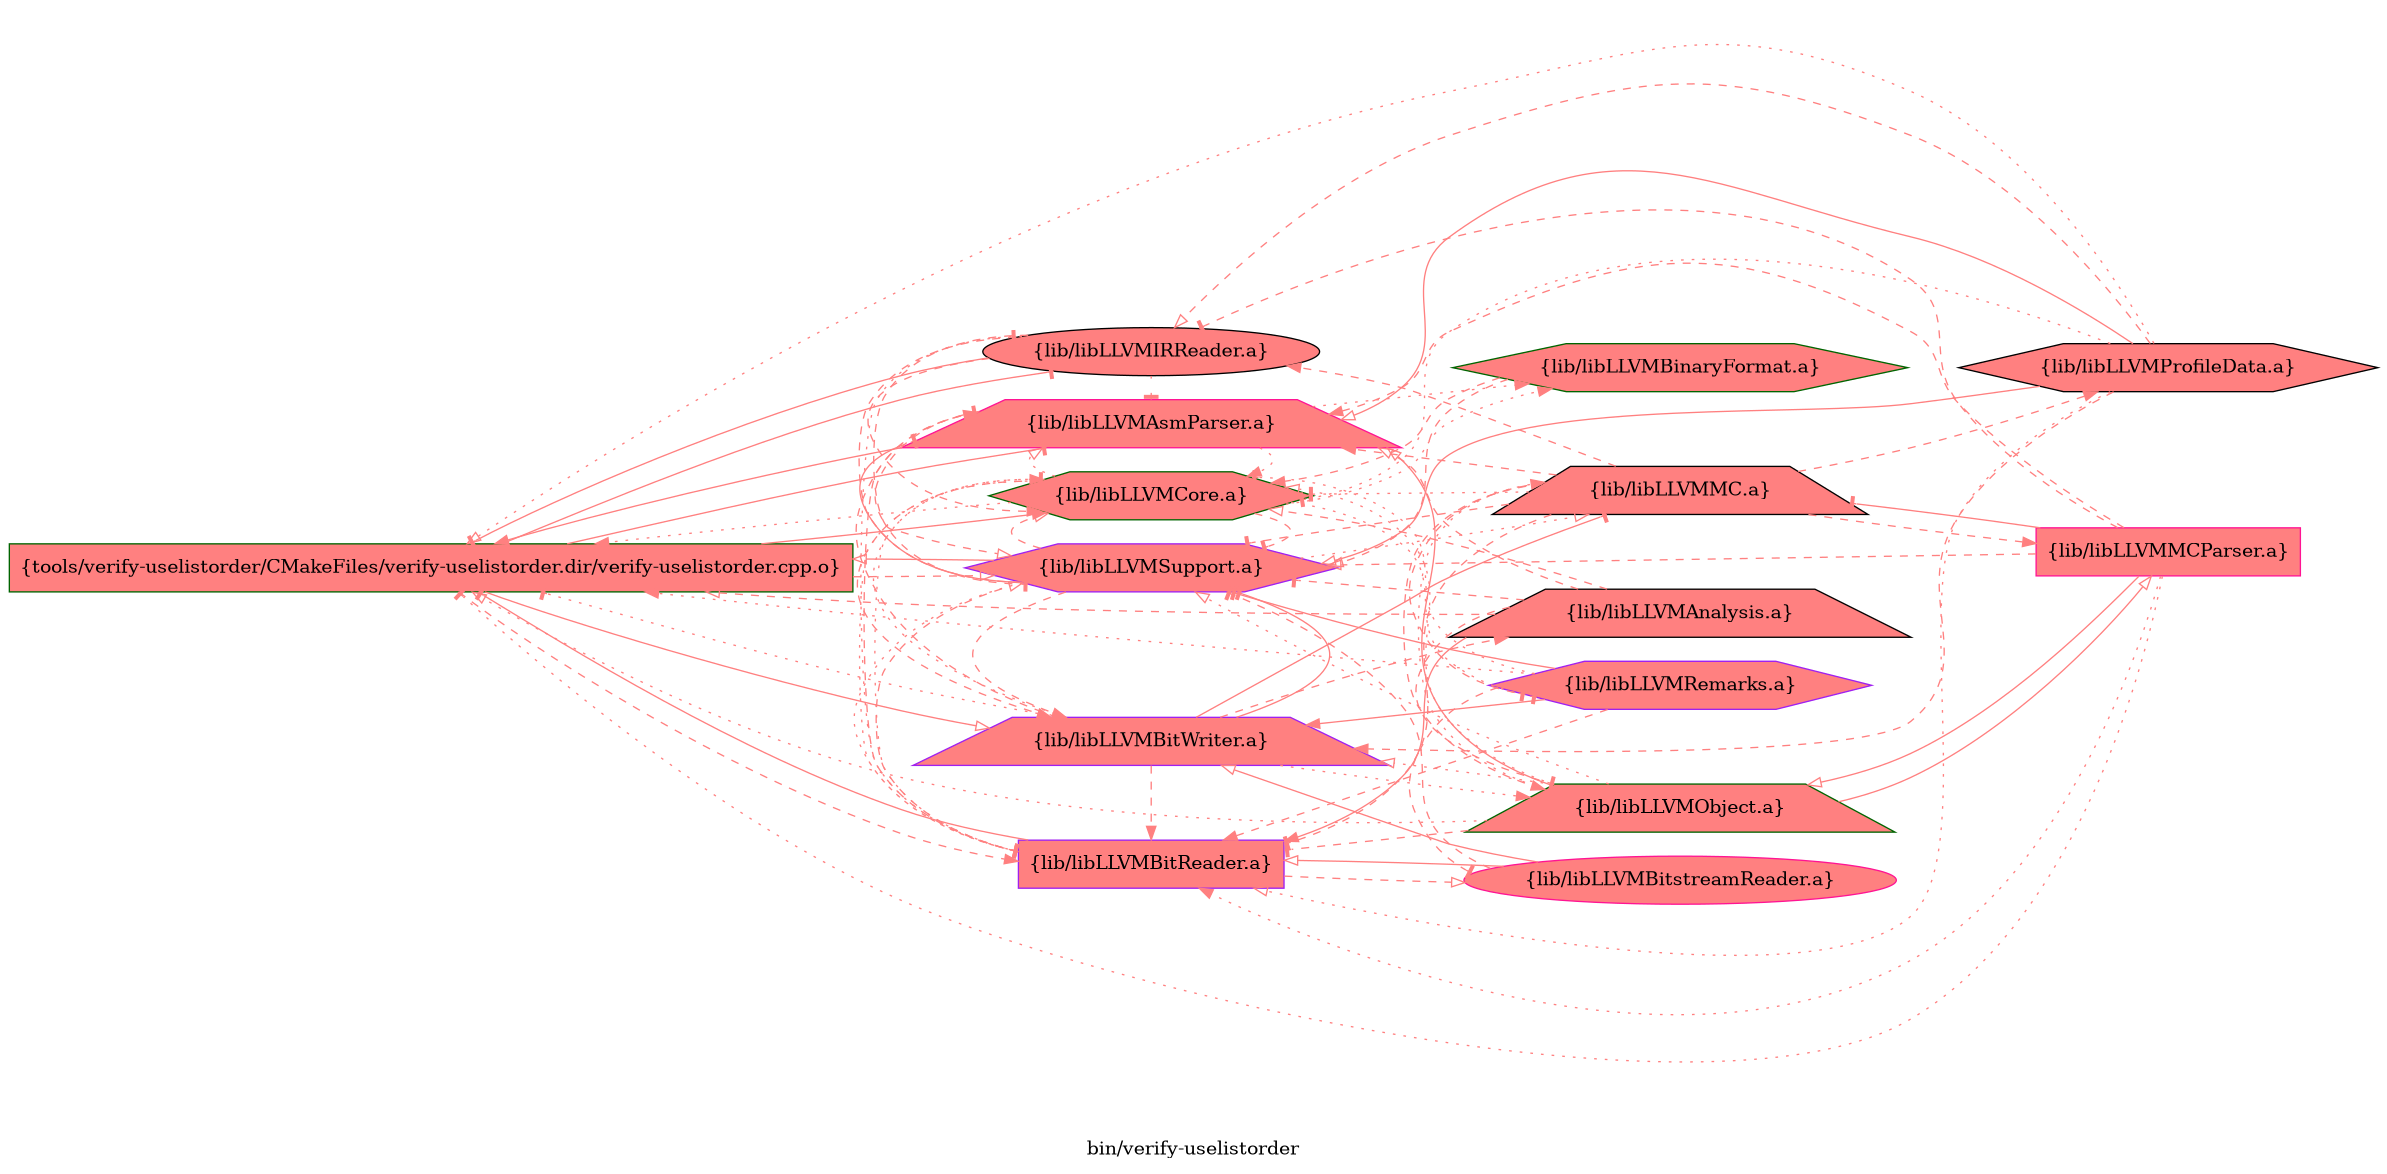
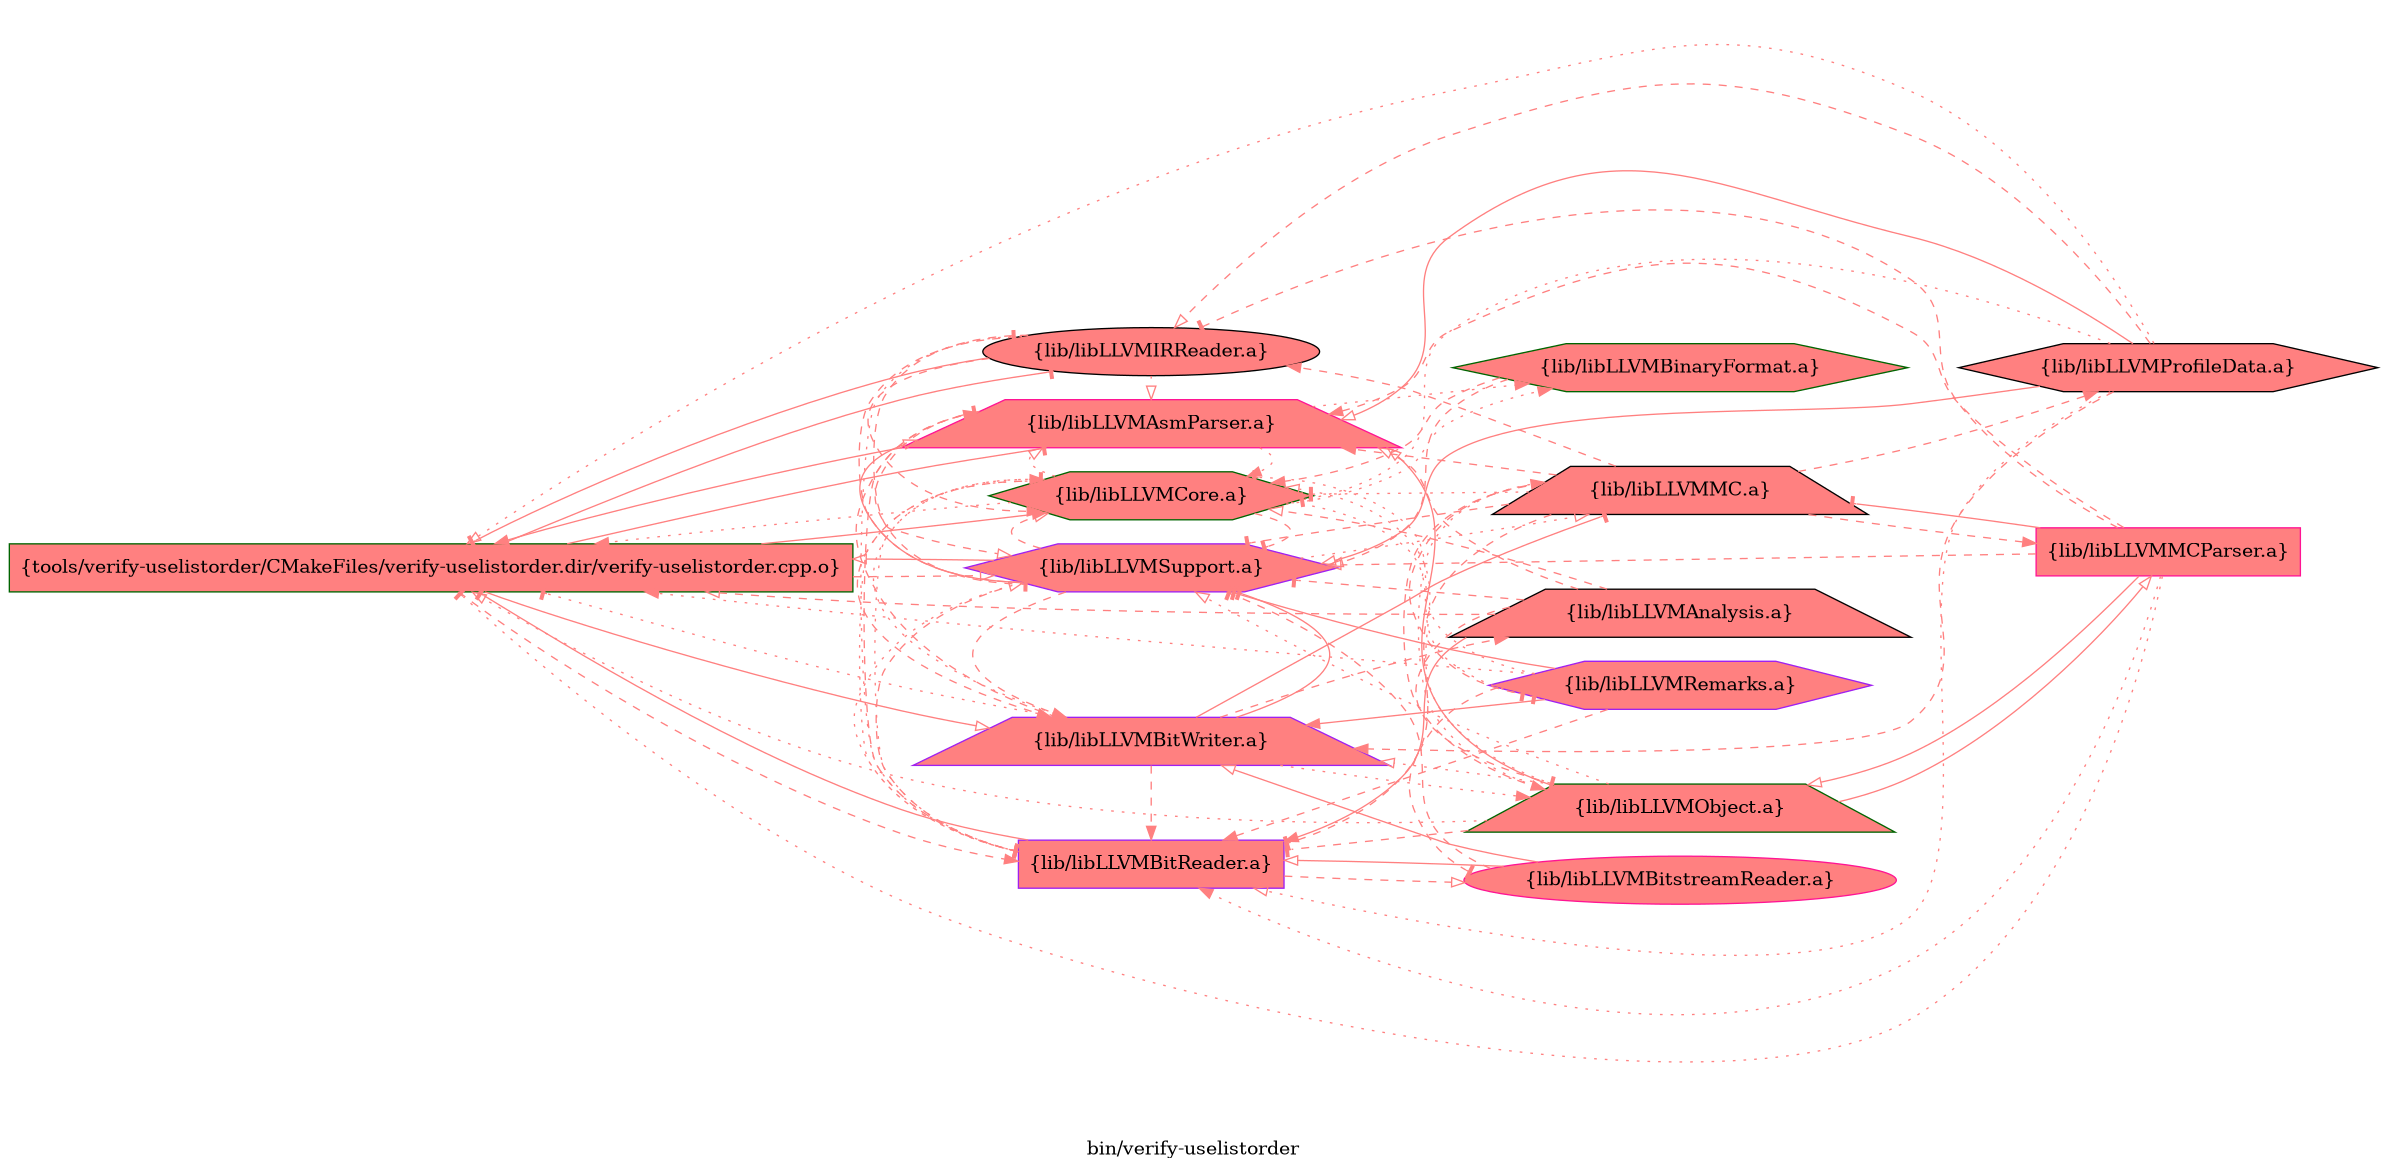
edge "{lib/libLLVMIRReader.a}" -> "{lib/libLLVMAsmParser.a}": arrowhead tee -> onormal
edge "{lib/libLLVMSupport.a}" -> "{lib/libLLVMAsmParser.a}": arrowhead tee -> onormal
